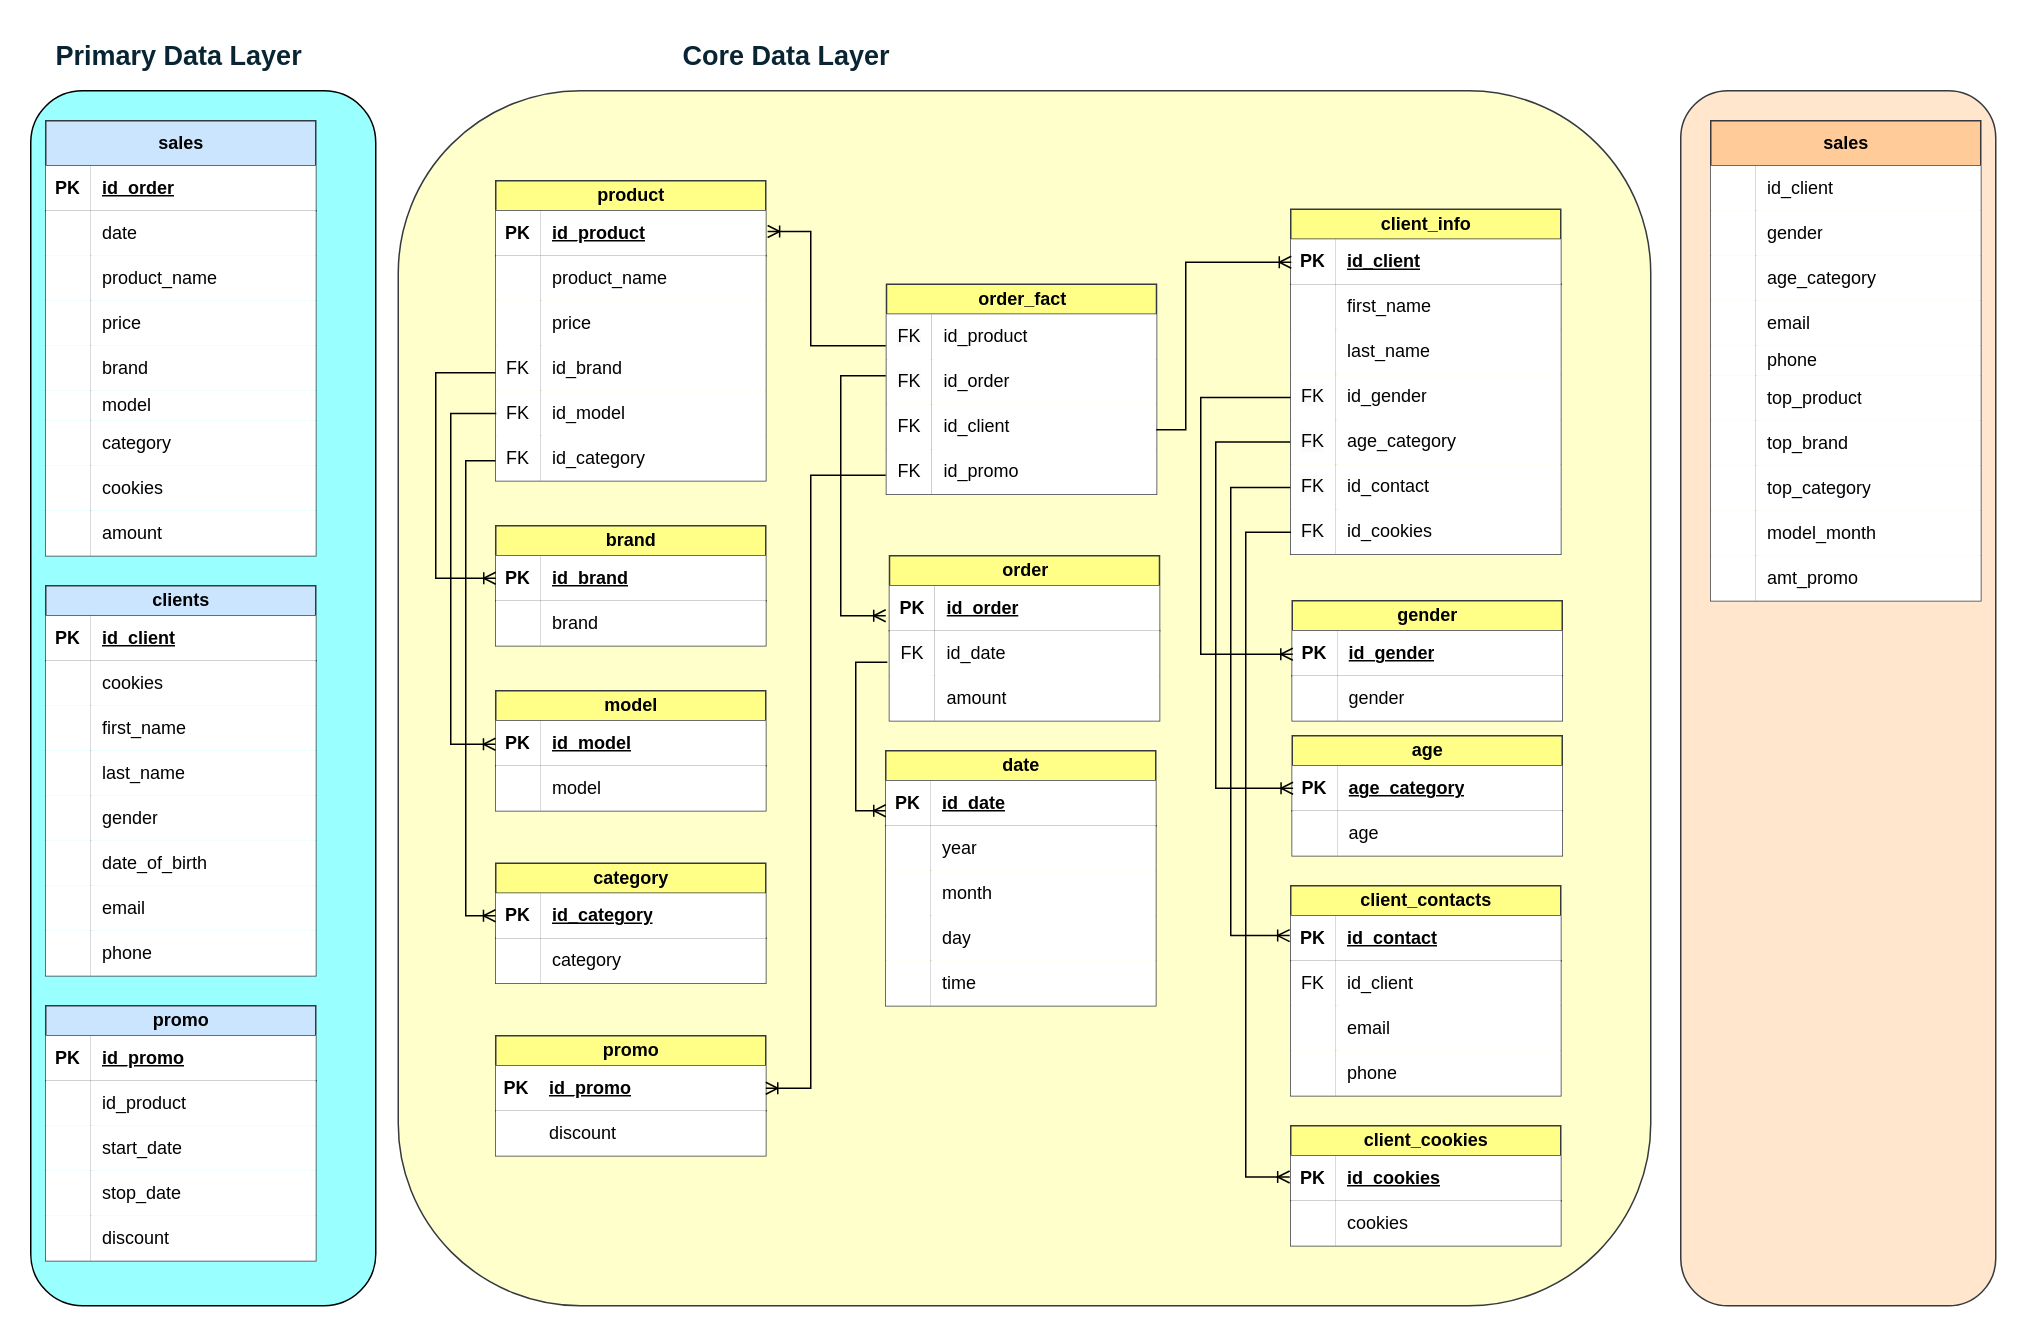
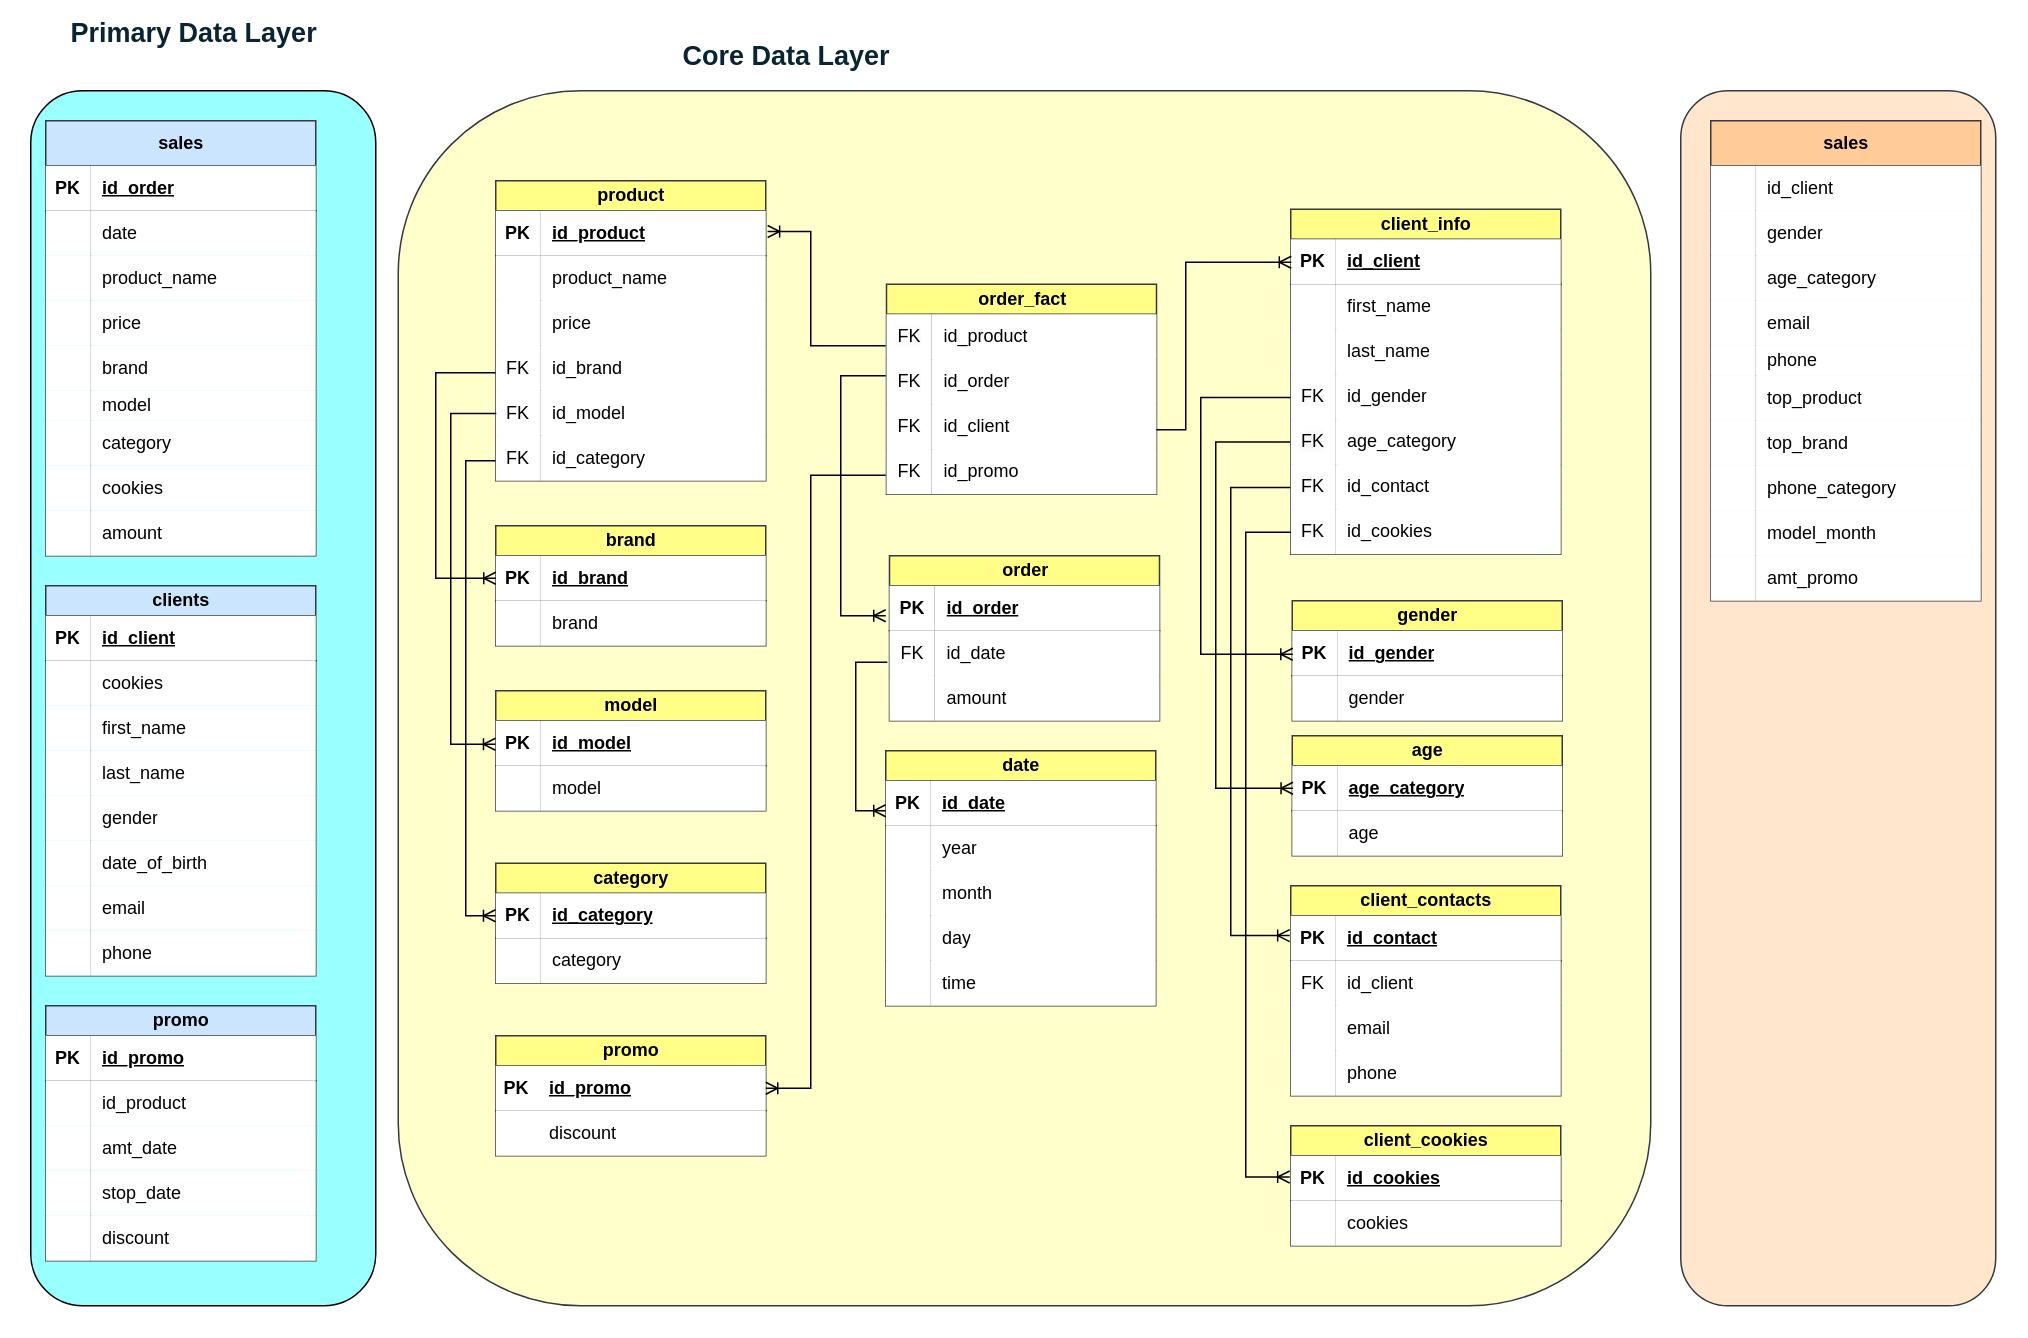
node "Primary Data Layer": moved (203, 53) -> (218, 31)
node "top_category": label "top_category" -> "phone_category"
node "start_date": label "start_date" -> "amt_date"
